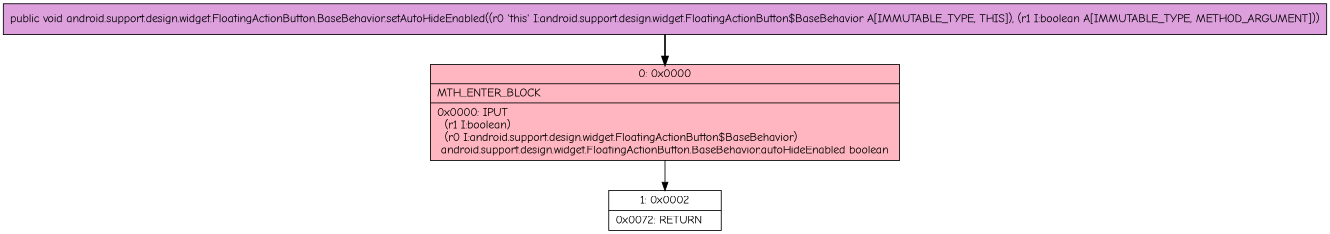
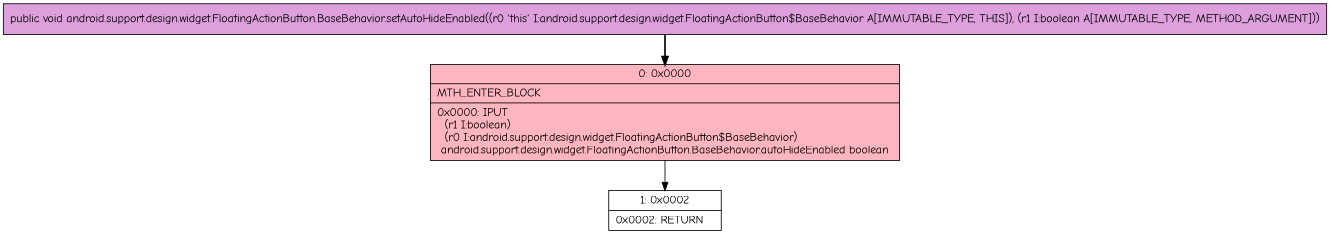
node "1: 0x0002": text "0x0072: RETURN" -> "0x0002: RETURN"
